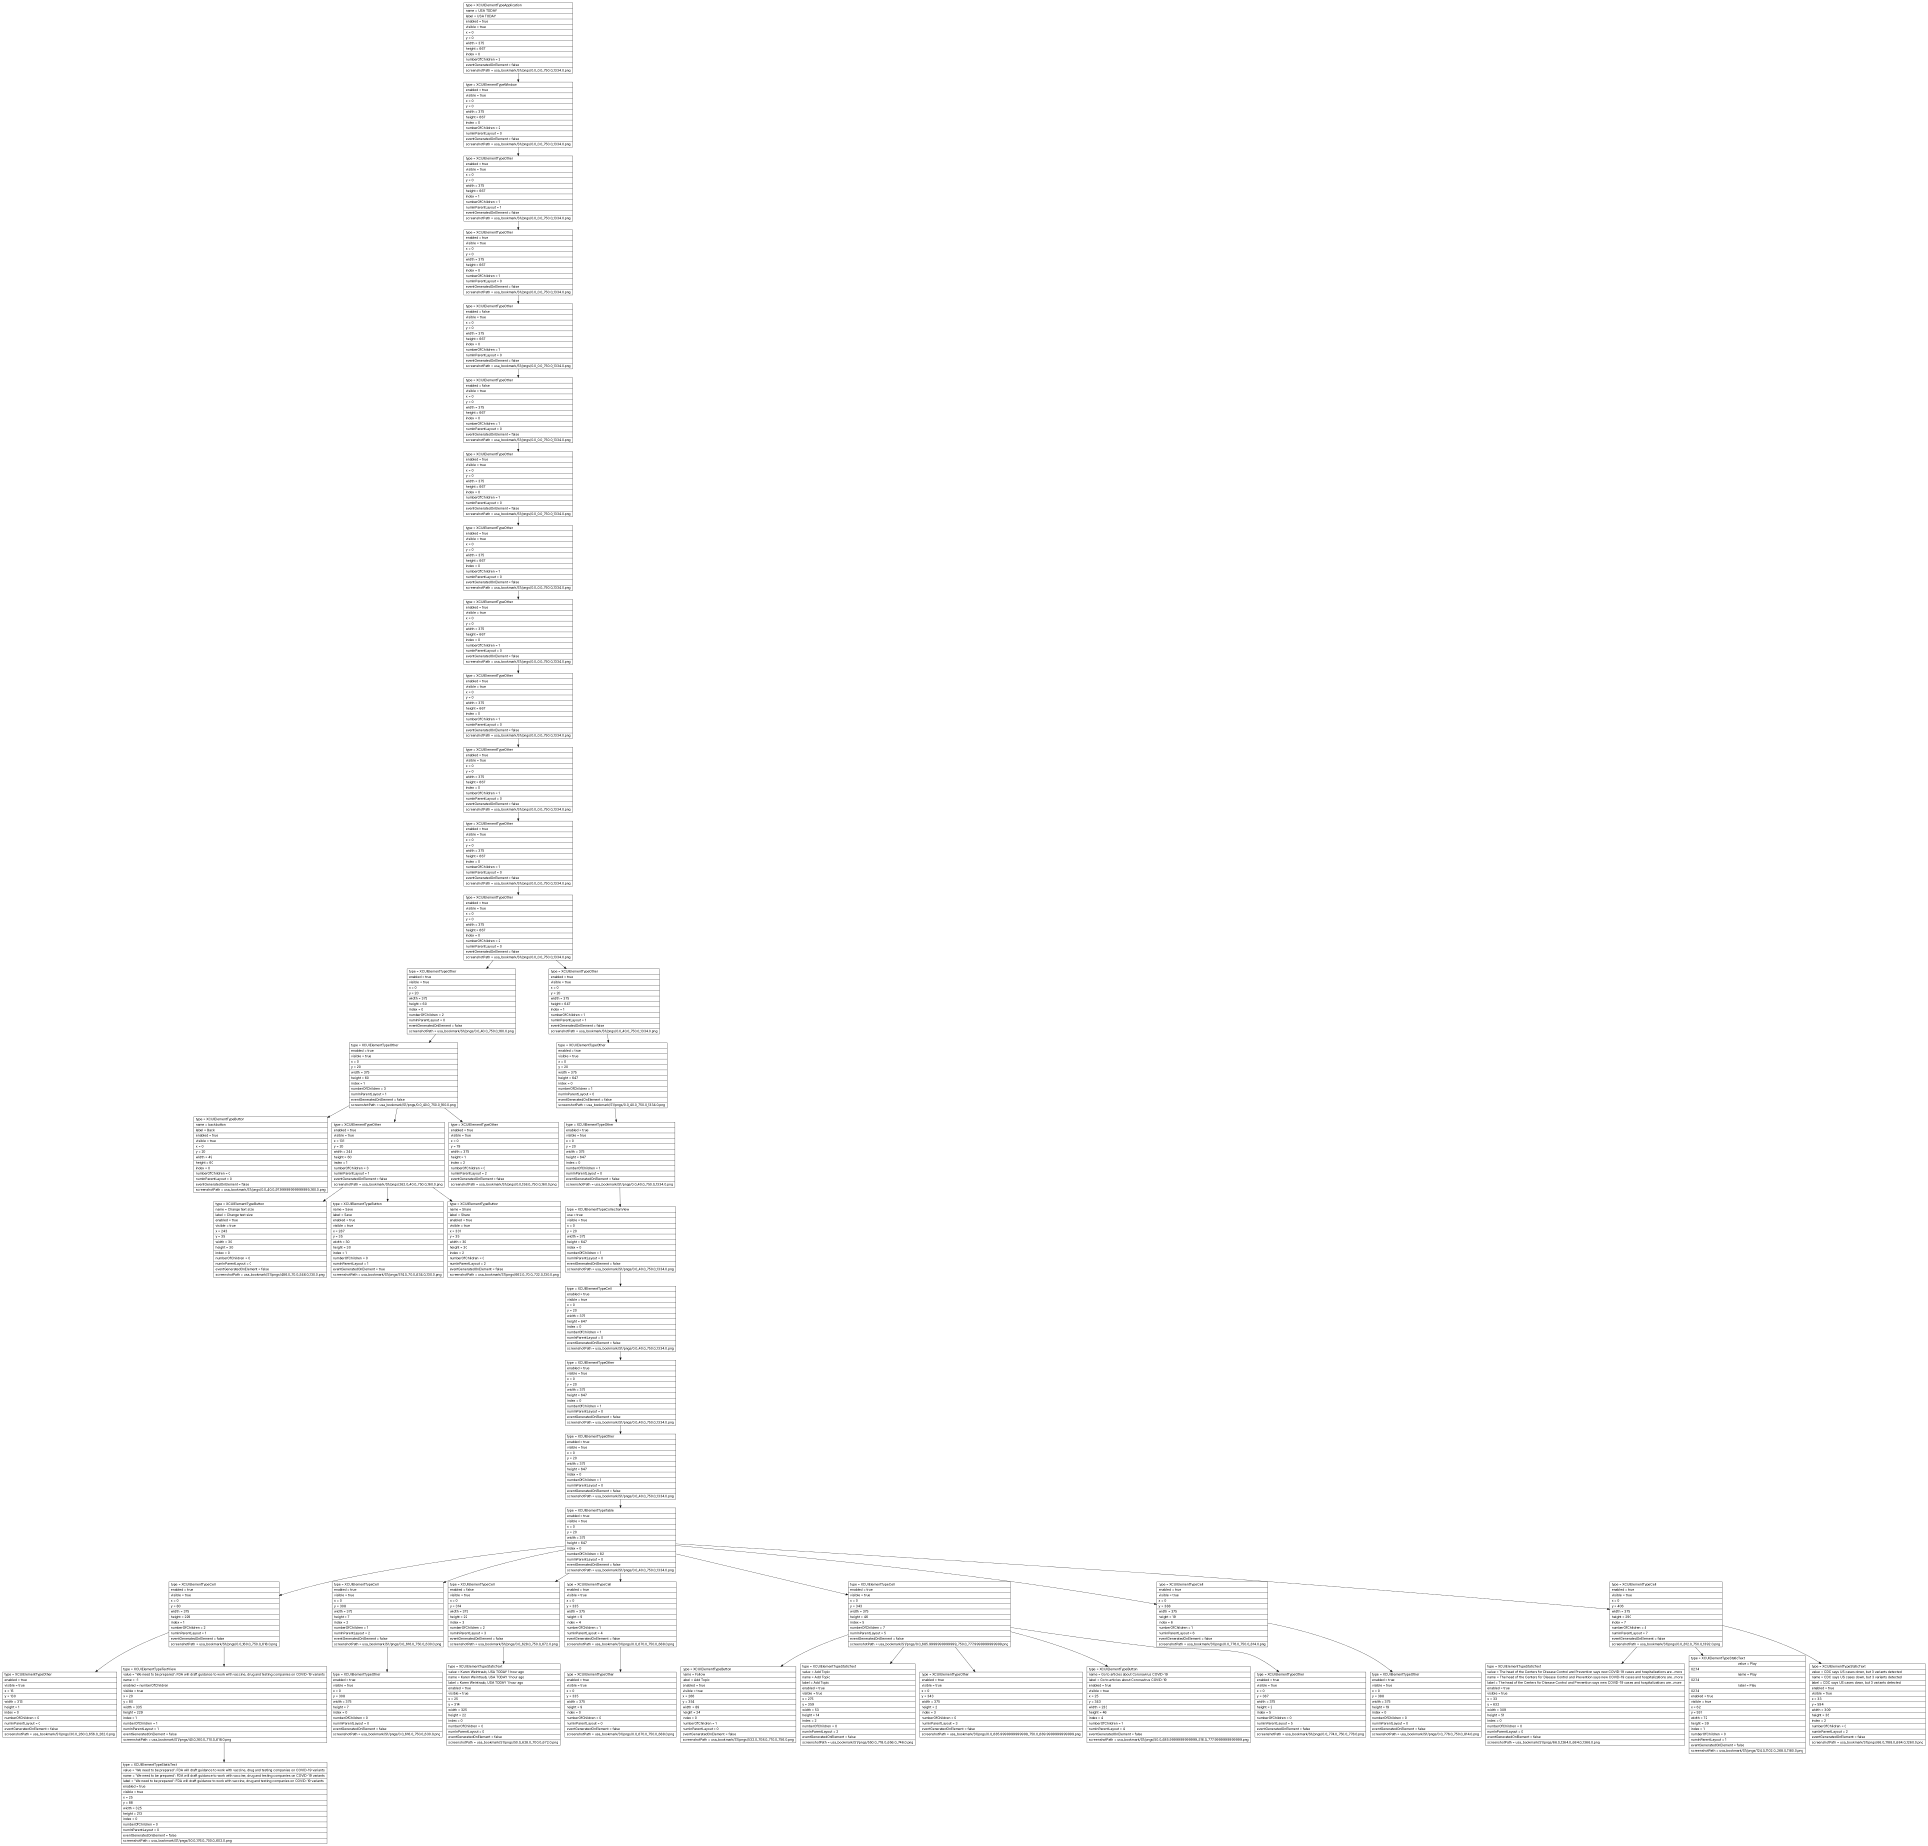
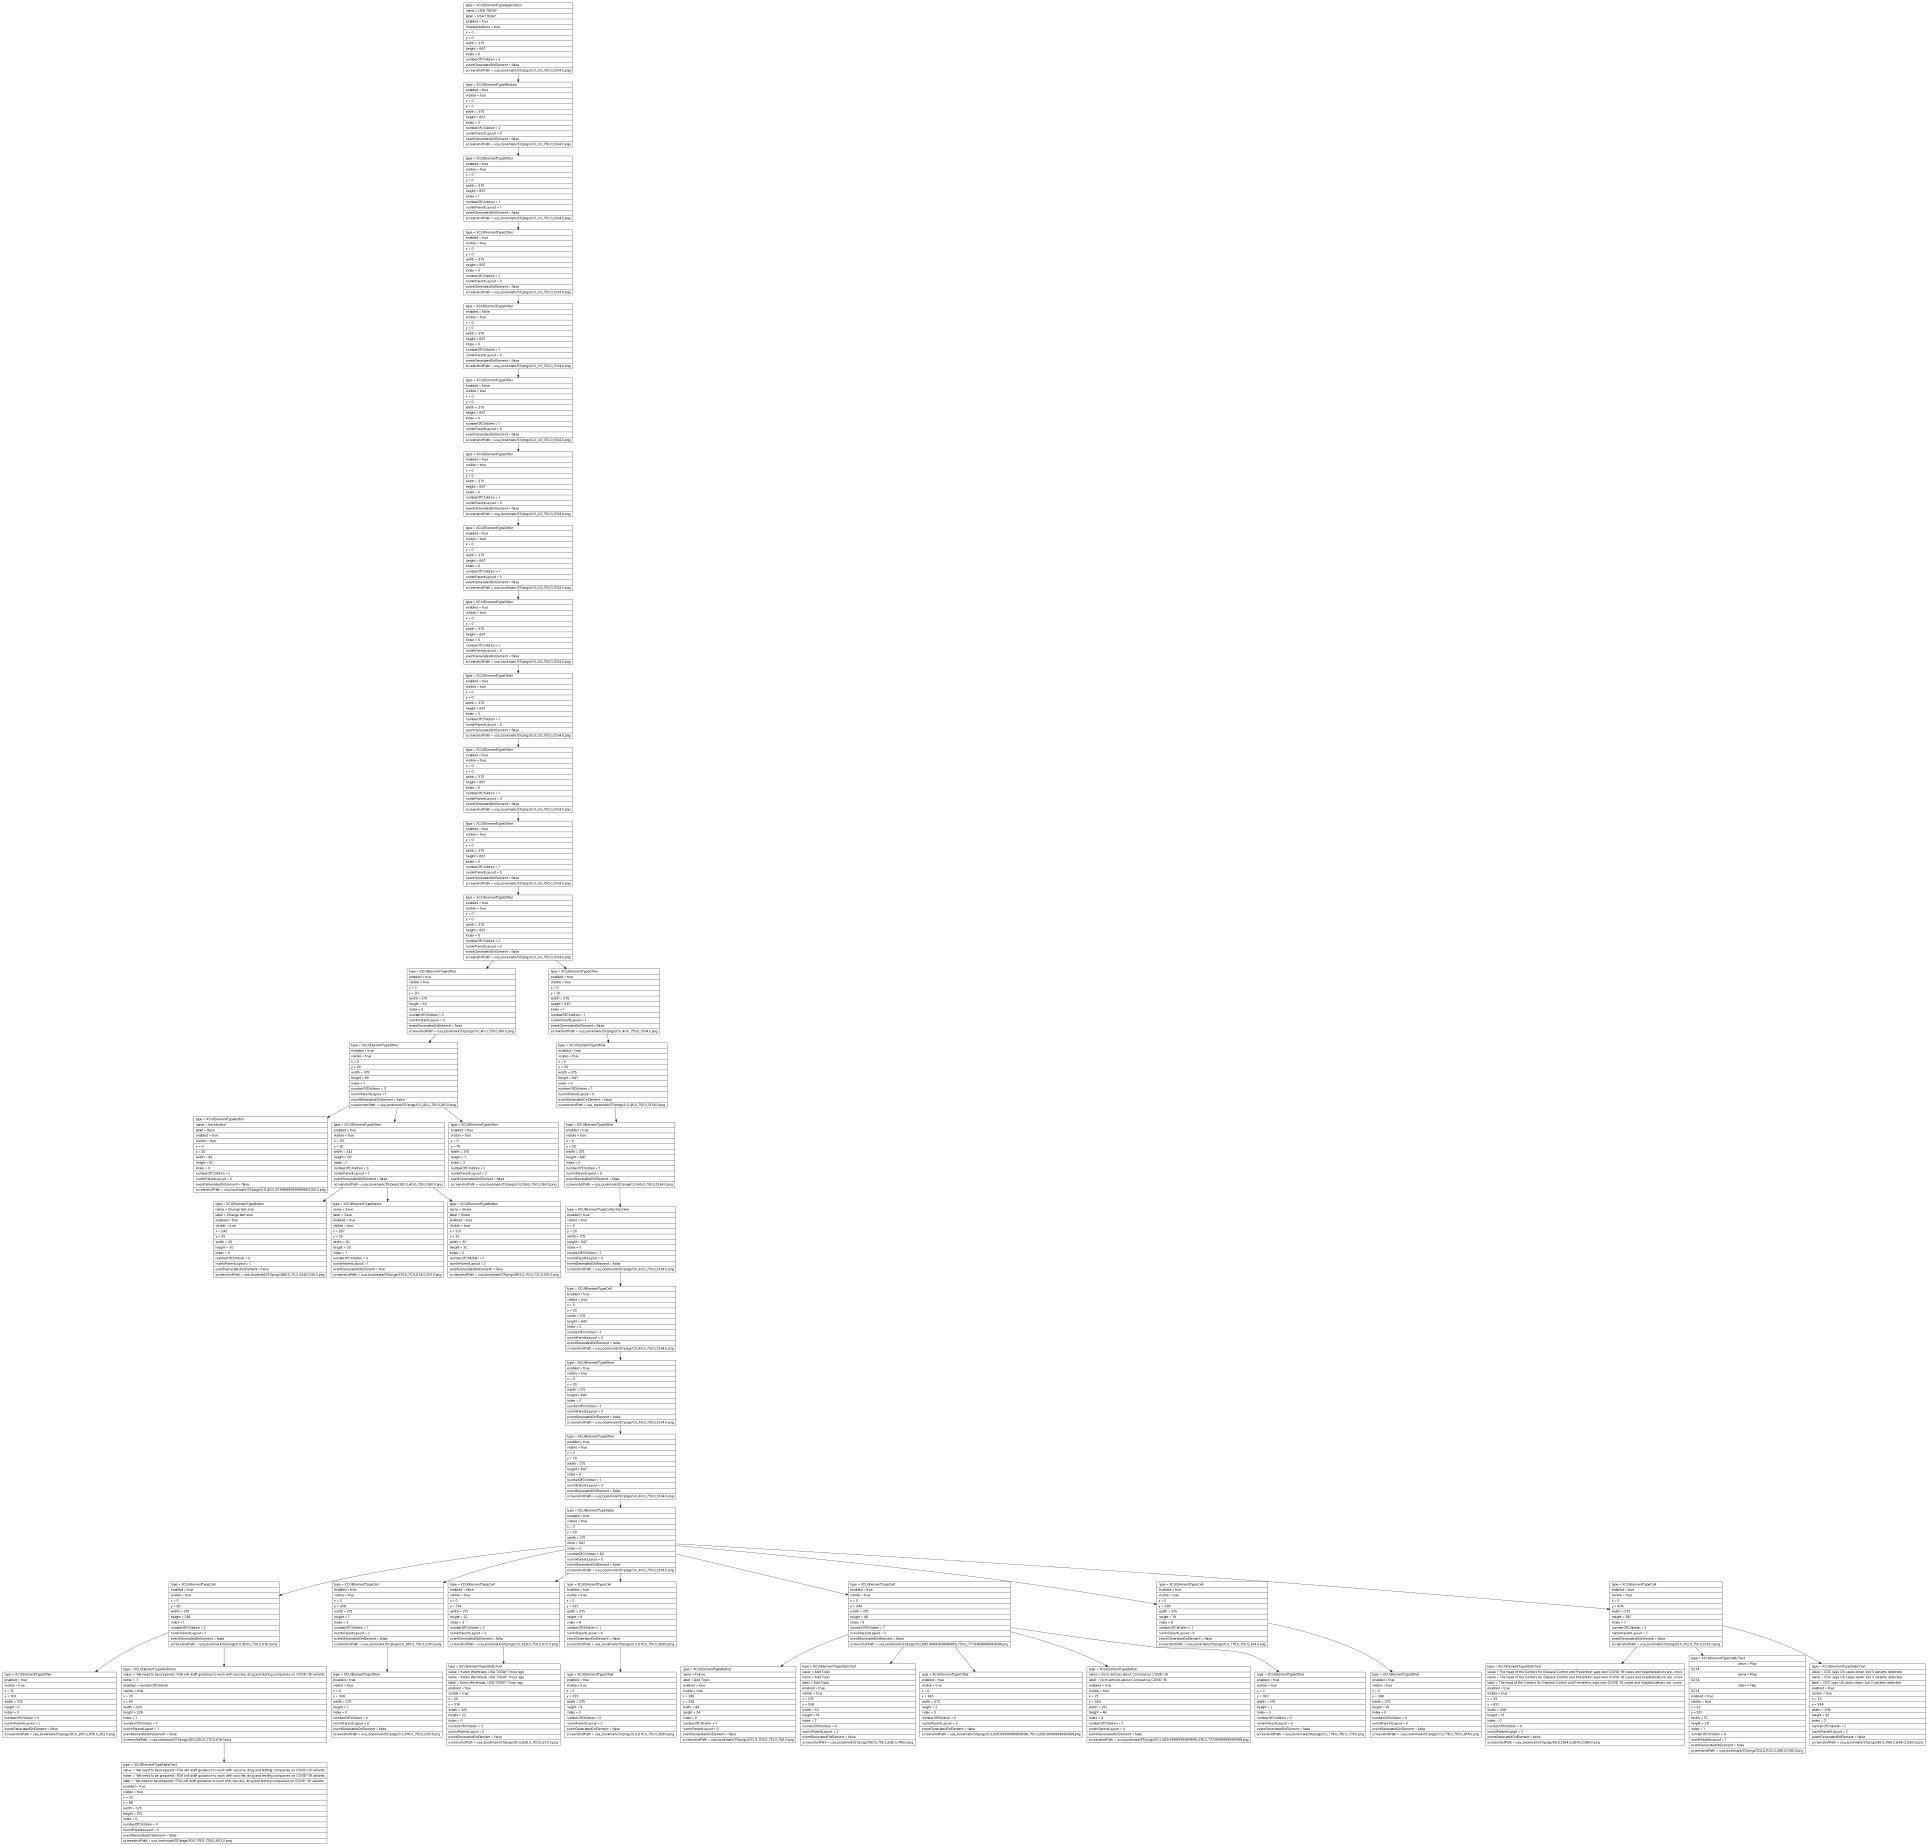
node "type = XCUIElementTypeApplication": text "visible = true" -> "hospitalizations = true"
node "type = XCUIElementTypeCollectionView": text "usa = true" -> "enabled = true"
node "type = XCUIElementTypeTable": text "height = 647" -> "more = 647"
